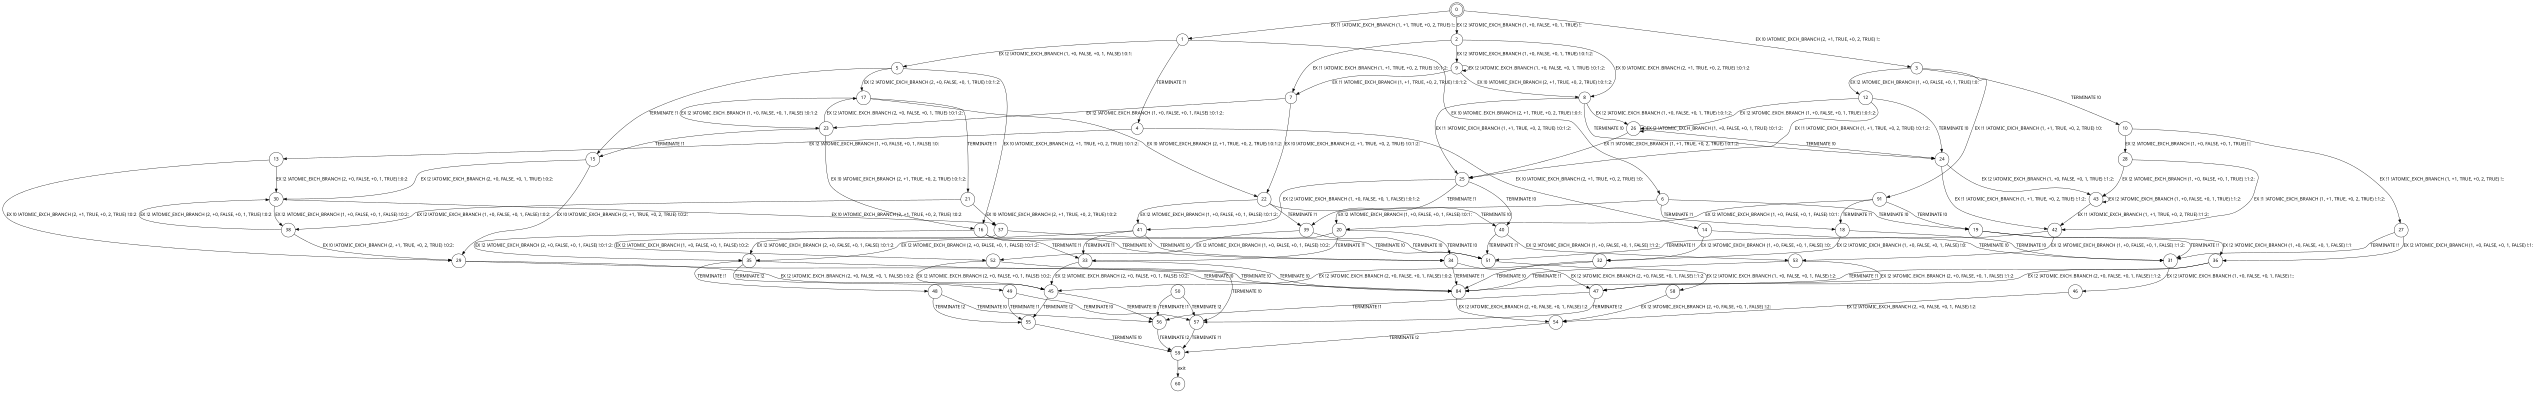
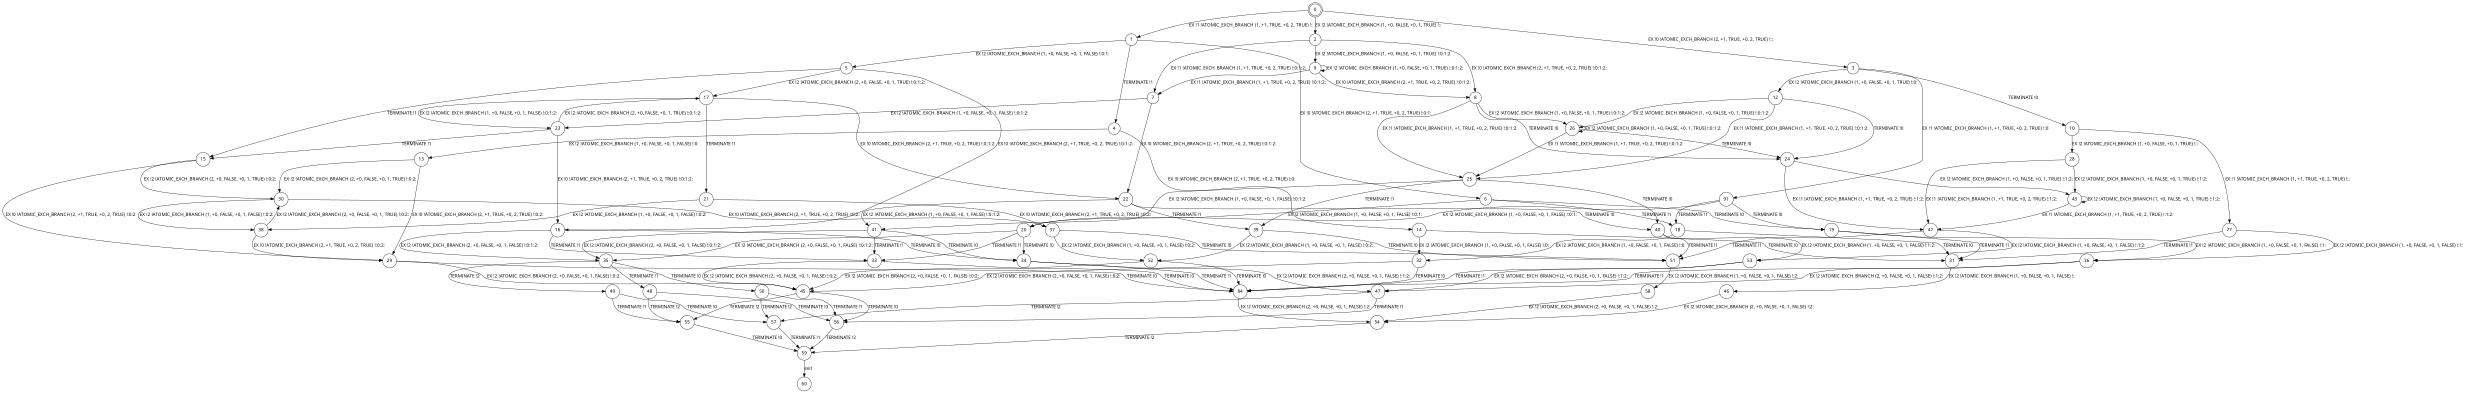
edge "35" -> "57": now "35" -> "50"
